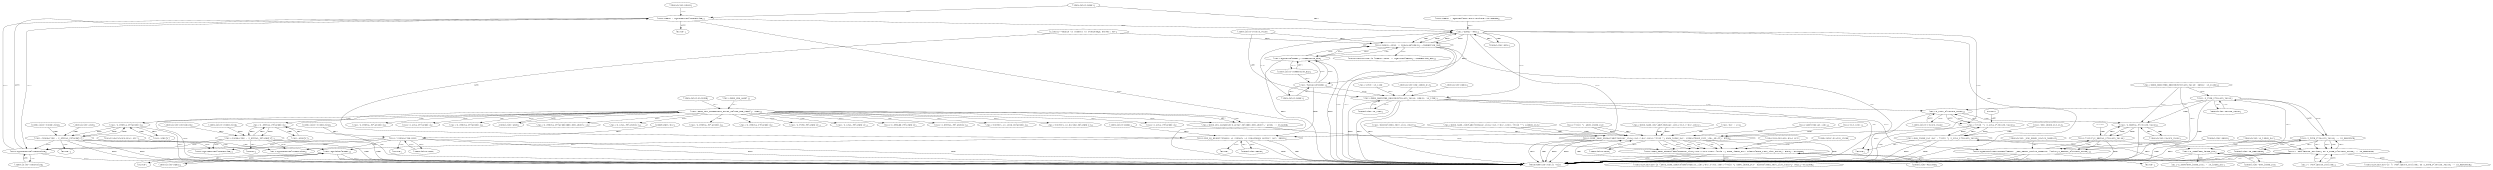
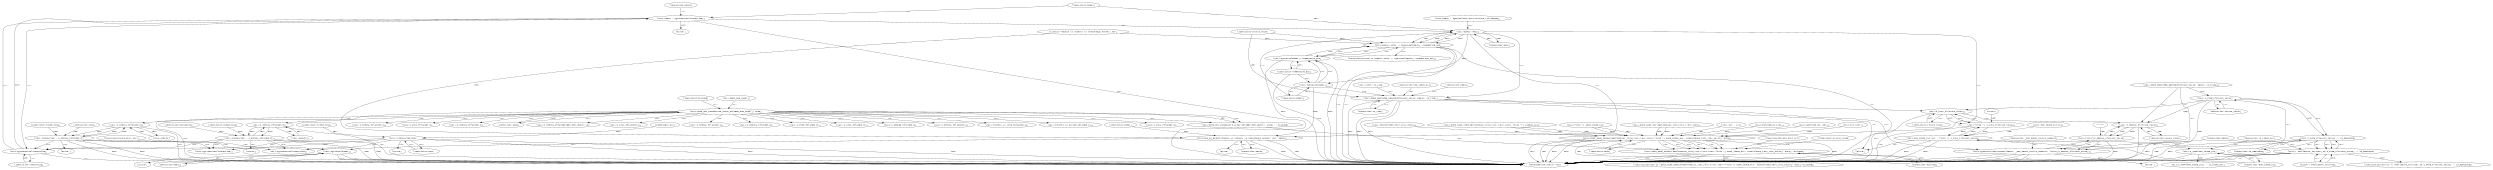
edge "(Call,pgsql==NULL)" -> "(MethodReturn,static void)": now "(Identifier,CONNECTION_BAD)" -> "(MethodReturn,static void)"
node "(Call,zend_get_parameters_array_ex(PGG_NUM_ARGS(), args))": label "(Call,zend_get_parameters_array_ex(PGG_NUM_ARGS(), args))" -> "(Call,zend_get_parameters_array_ex(ZEND_NUM_ARGS(), args))"
node "(Call,EG(regular_list))": added
node "(Call,! PGG(ignore_notices))": label "(Call,! PGG(ignore_notices))" -> "(Block,! PGG(ignore_notices))"
